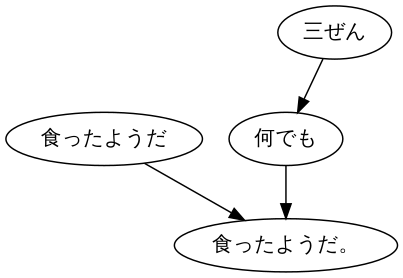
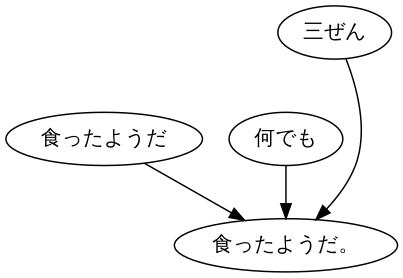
edge "三ぜん" -> "何でも": now "三ぜん" -> "食ったようだ。"
